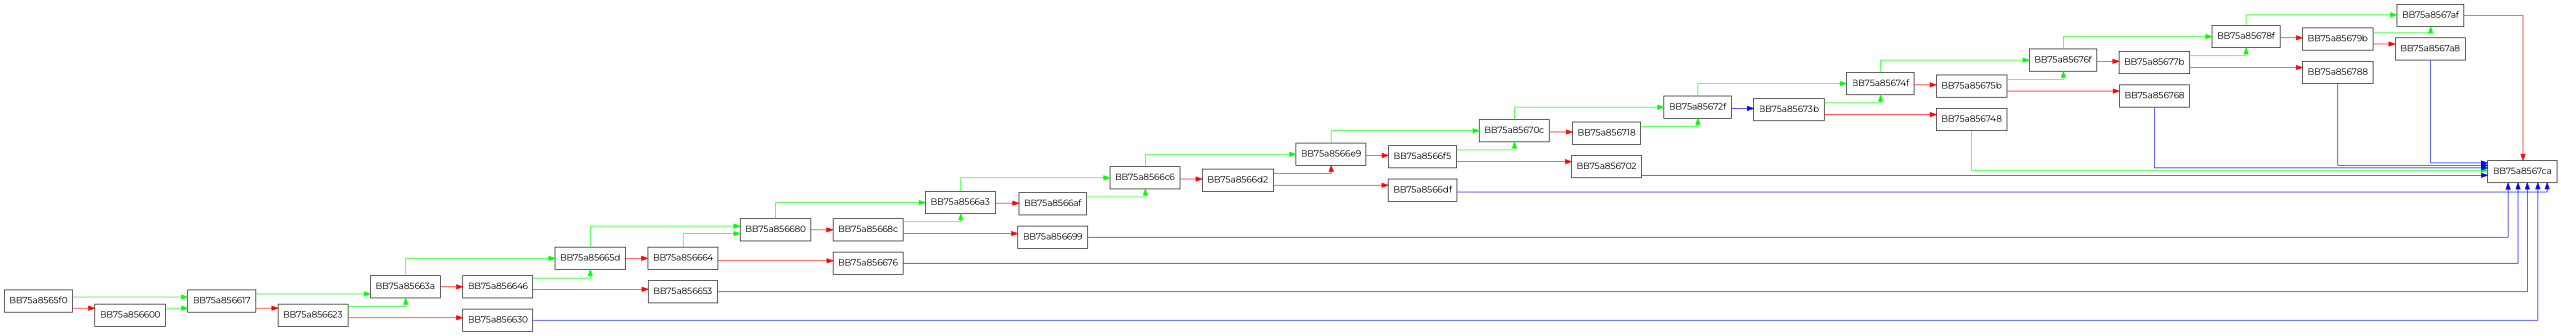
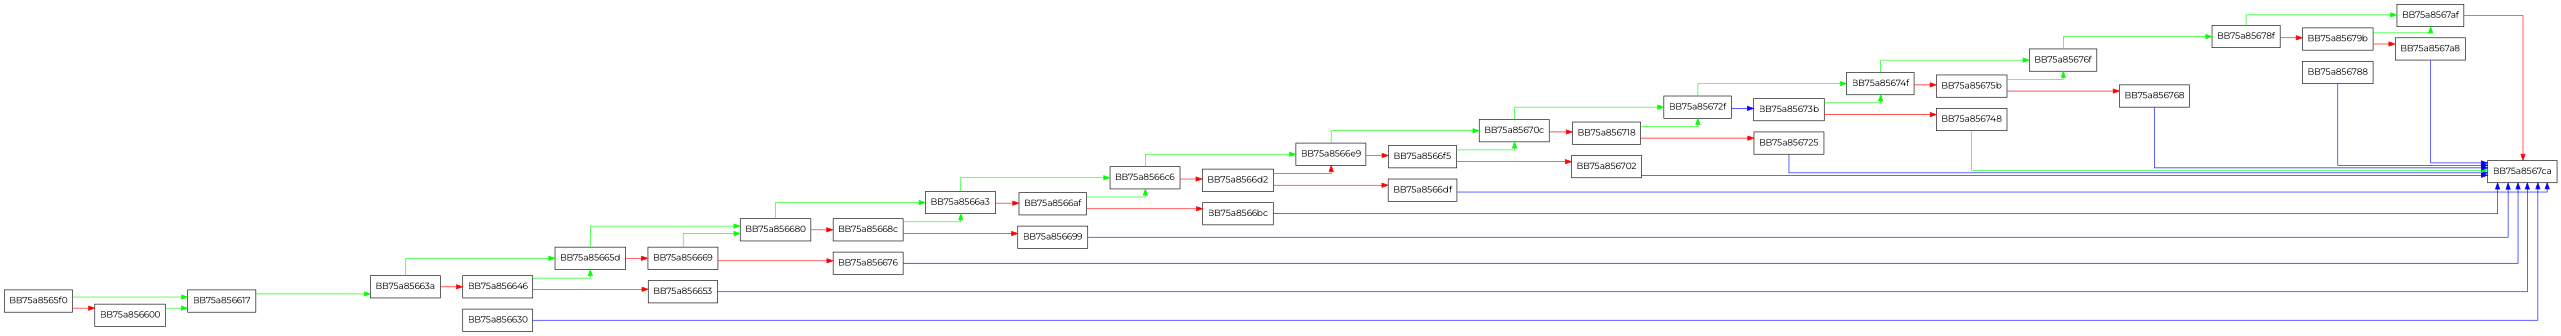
node "BB75a85677b": removed
node "BB75a856725": added
node "BB75a8566bc": added
node "BB75a856664": label "BB75a856664" -> "BB75a856669"
node "BB75a856623": removed
